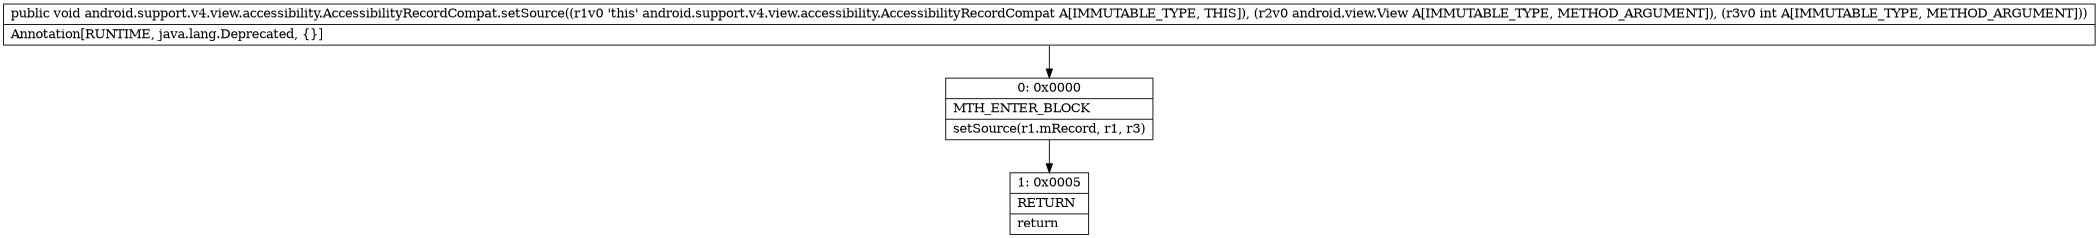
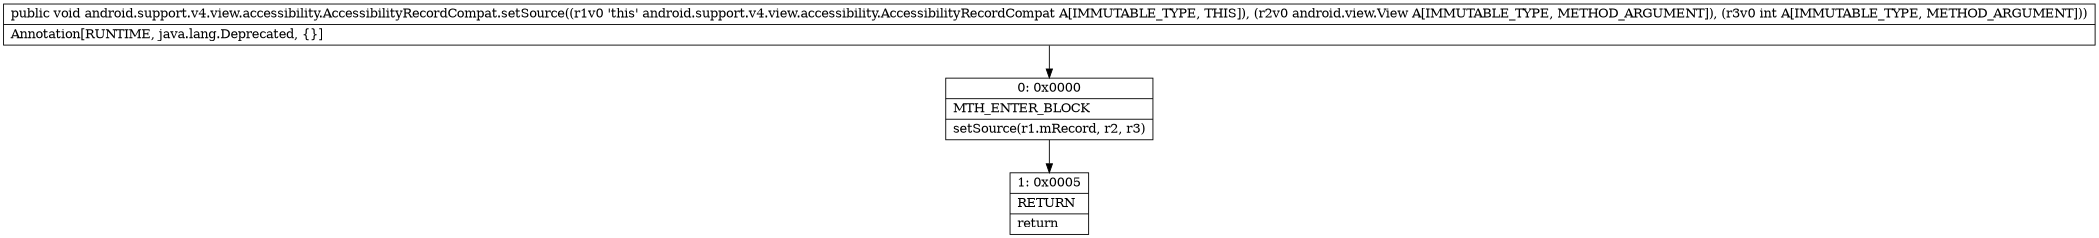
node "0: 0x0000": text "setSource(r1.mRecord, r1, r3)" -> "setSource(r1.mRecord, r2, r3)"
